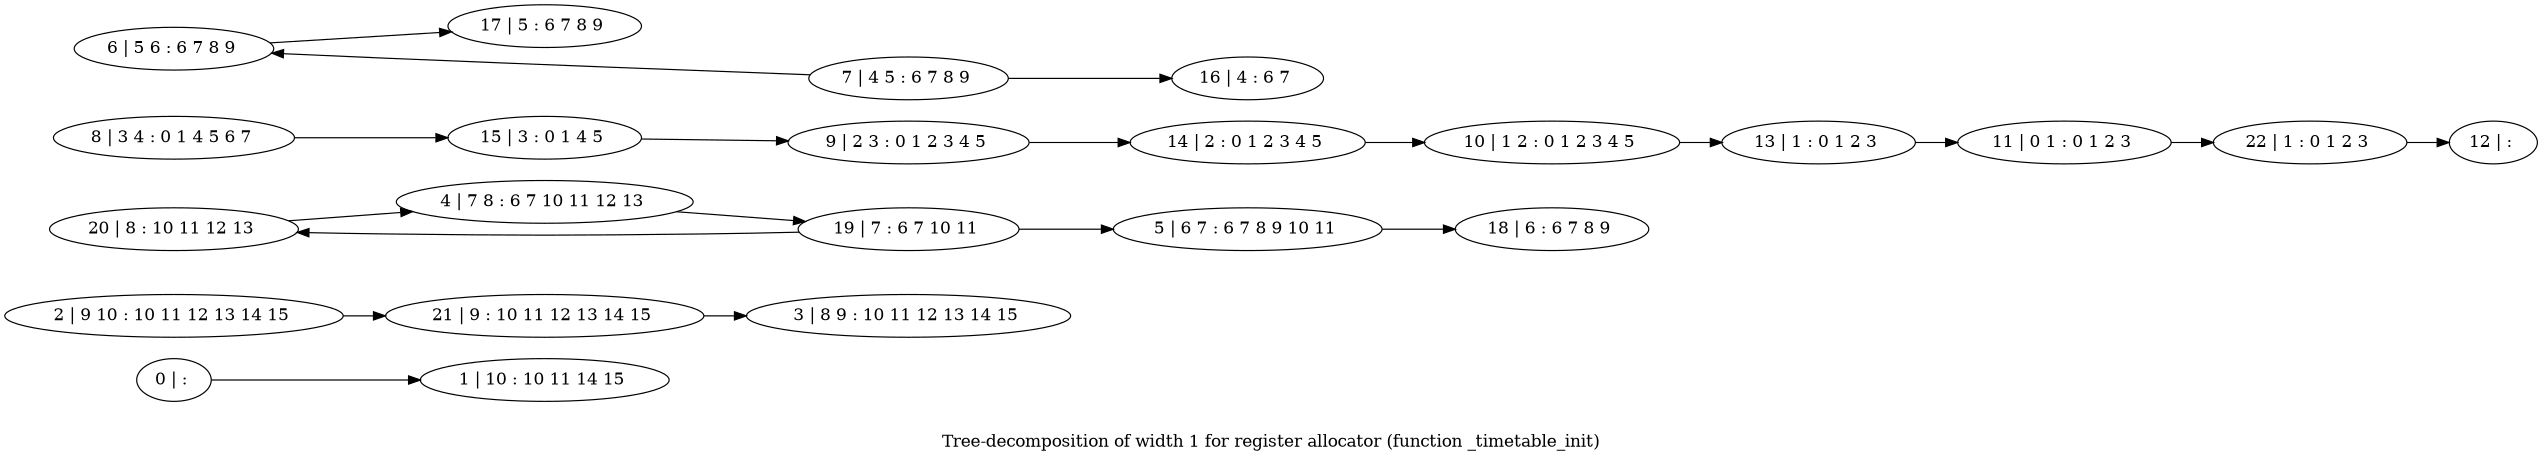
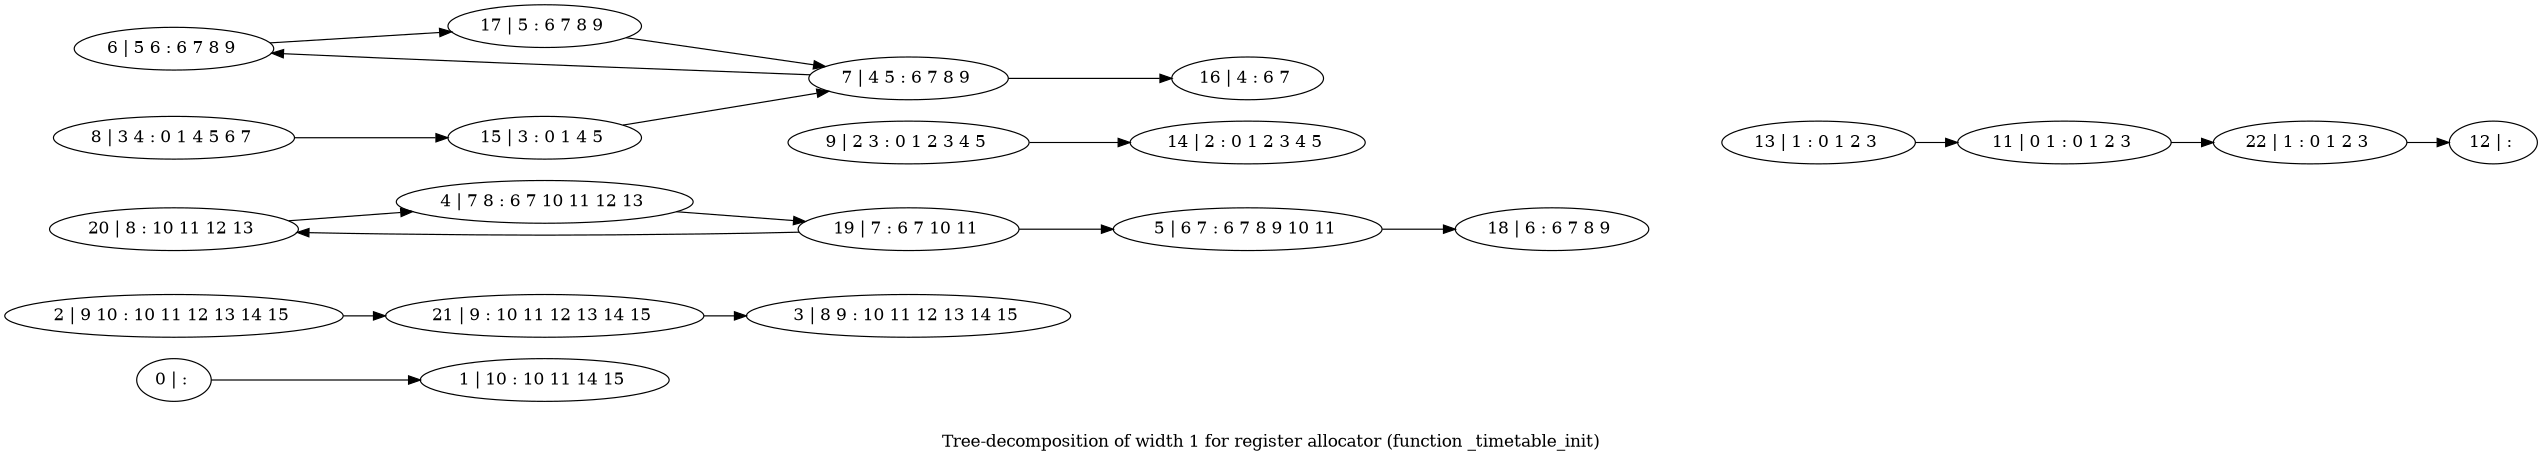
edge "17 | 5 : 6 7 8 9" -> "7 | 4 5 : 6 7 8 9": added
edge "15 | 3 : 0 1 4 5" -> "9 | 2 3 : 0 1 2 3 4 5": now "15 | 3 : 0 1 4 5" -> "7 | 4 5 : 6 7 8 9"
node "10 | 1 2 : 0 1 2 3 4 5": removed
